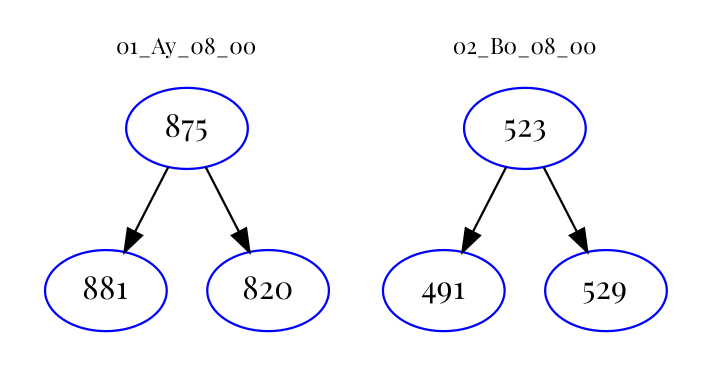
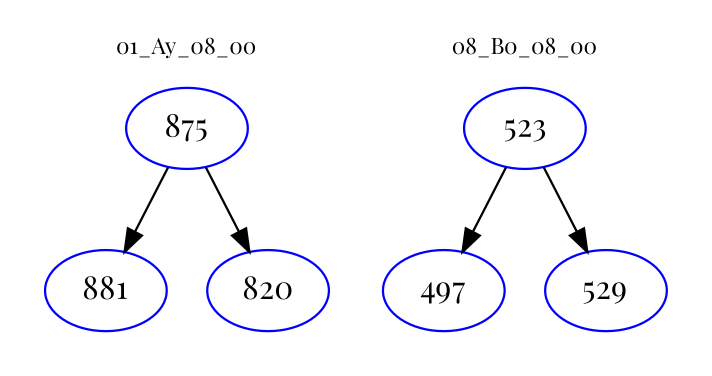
cluster "02_B0_08_00": label "02_B0_08_00" -> "08_B0_08_00"
node "491": label "491" -> "497"
